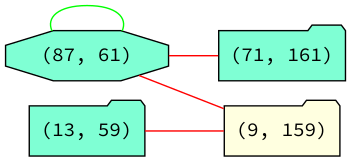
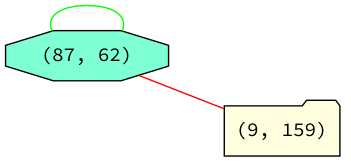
node "(87, 61)": label "(87, 61)" -> "(87, 62)"
node "(71, 161)": removed
node "(13, 59)": removed
